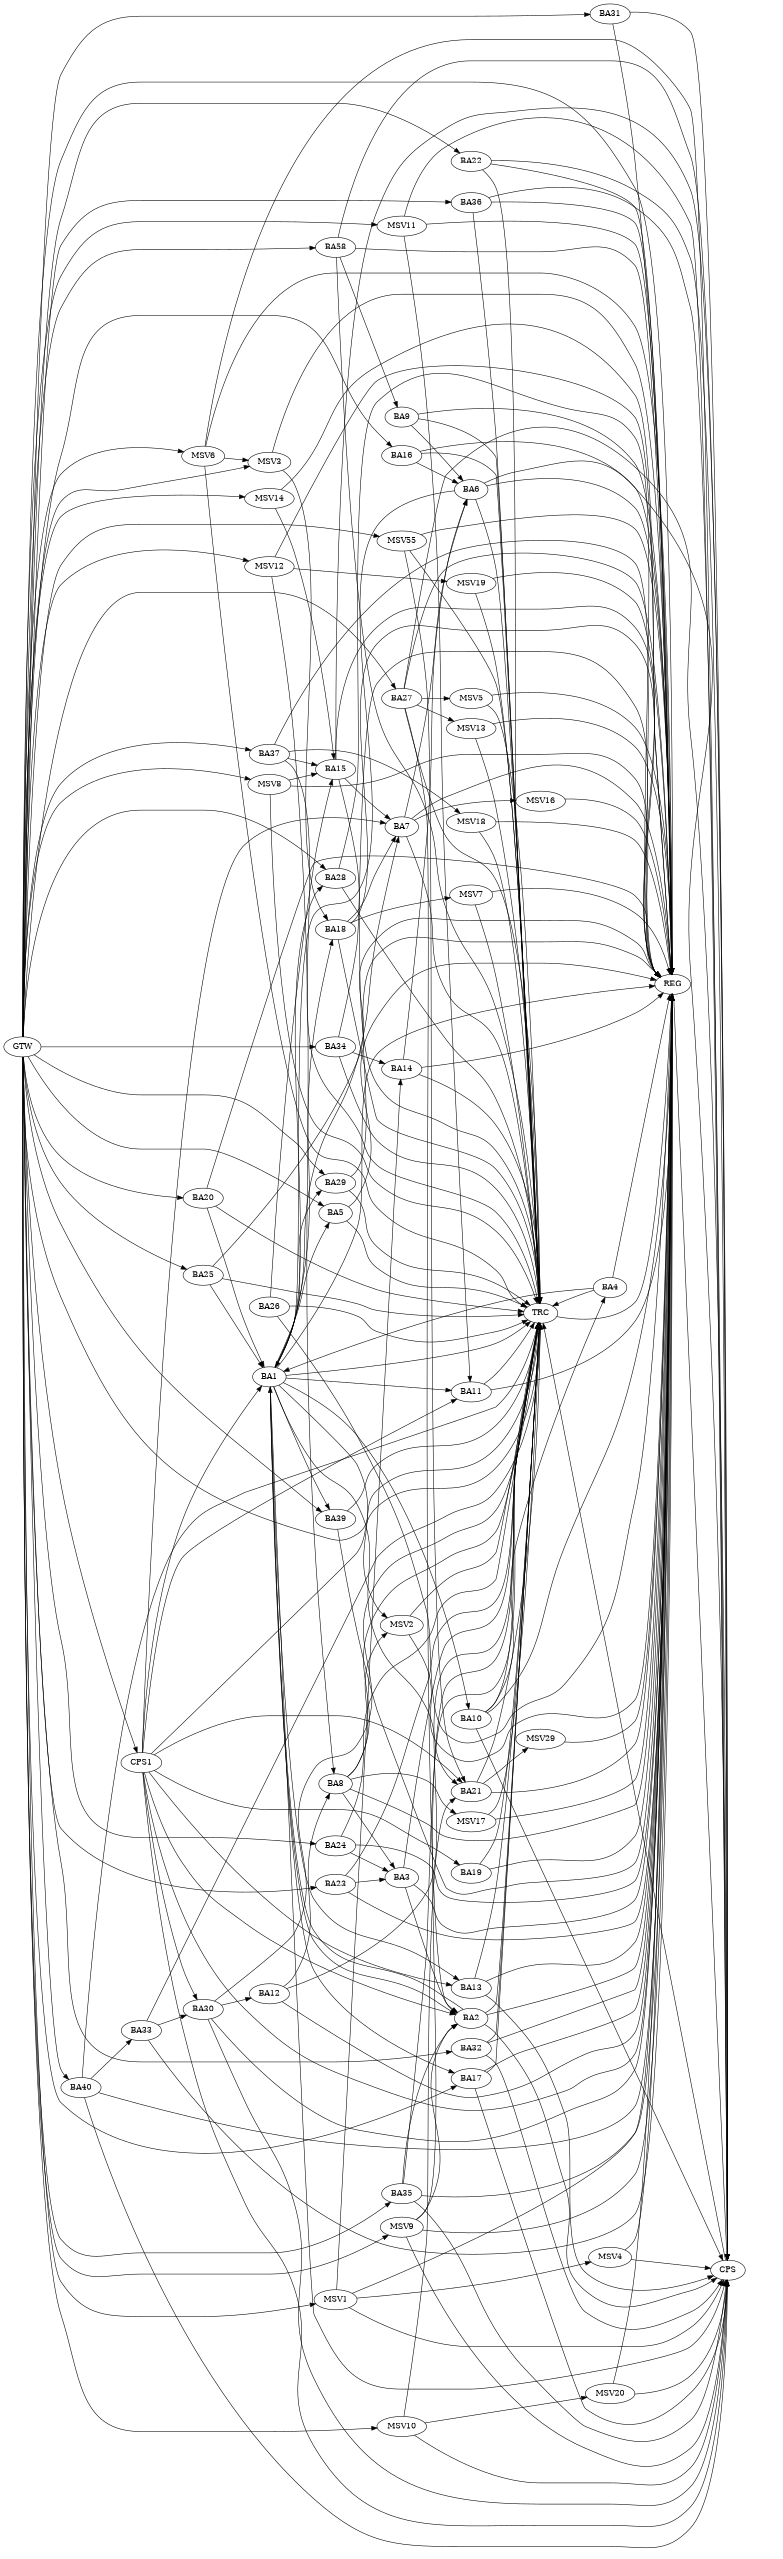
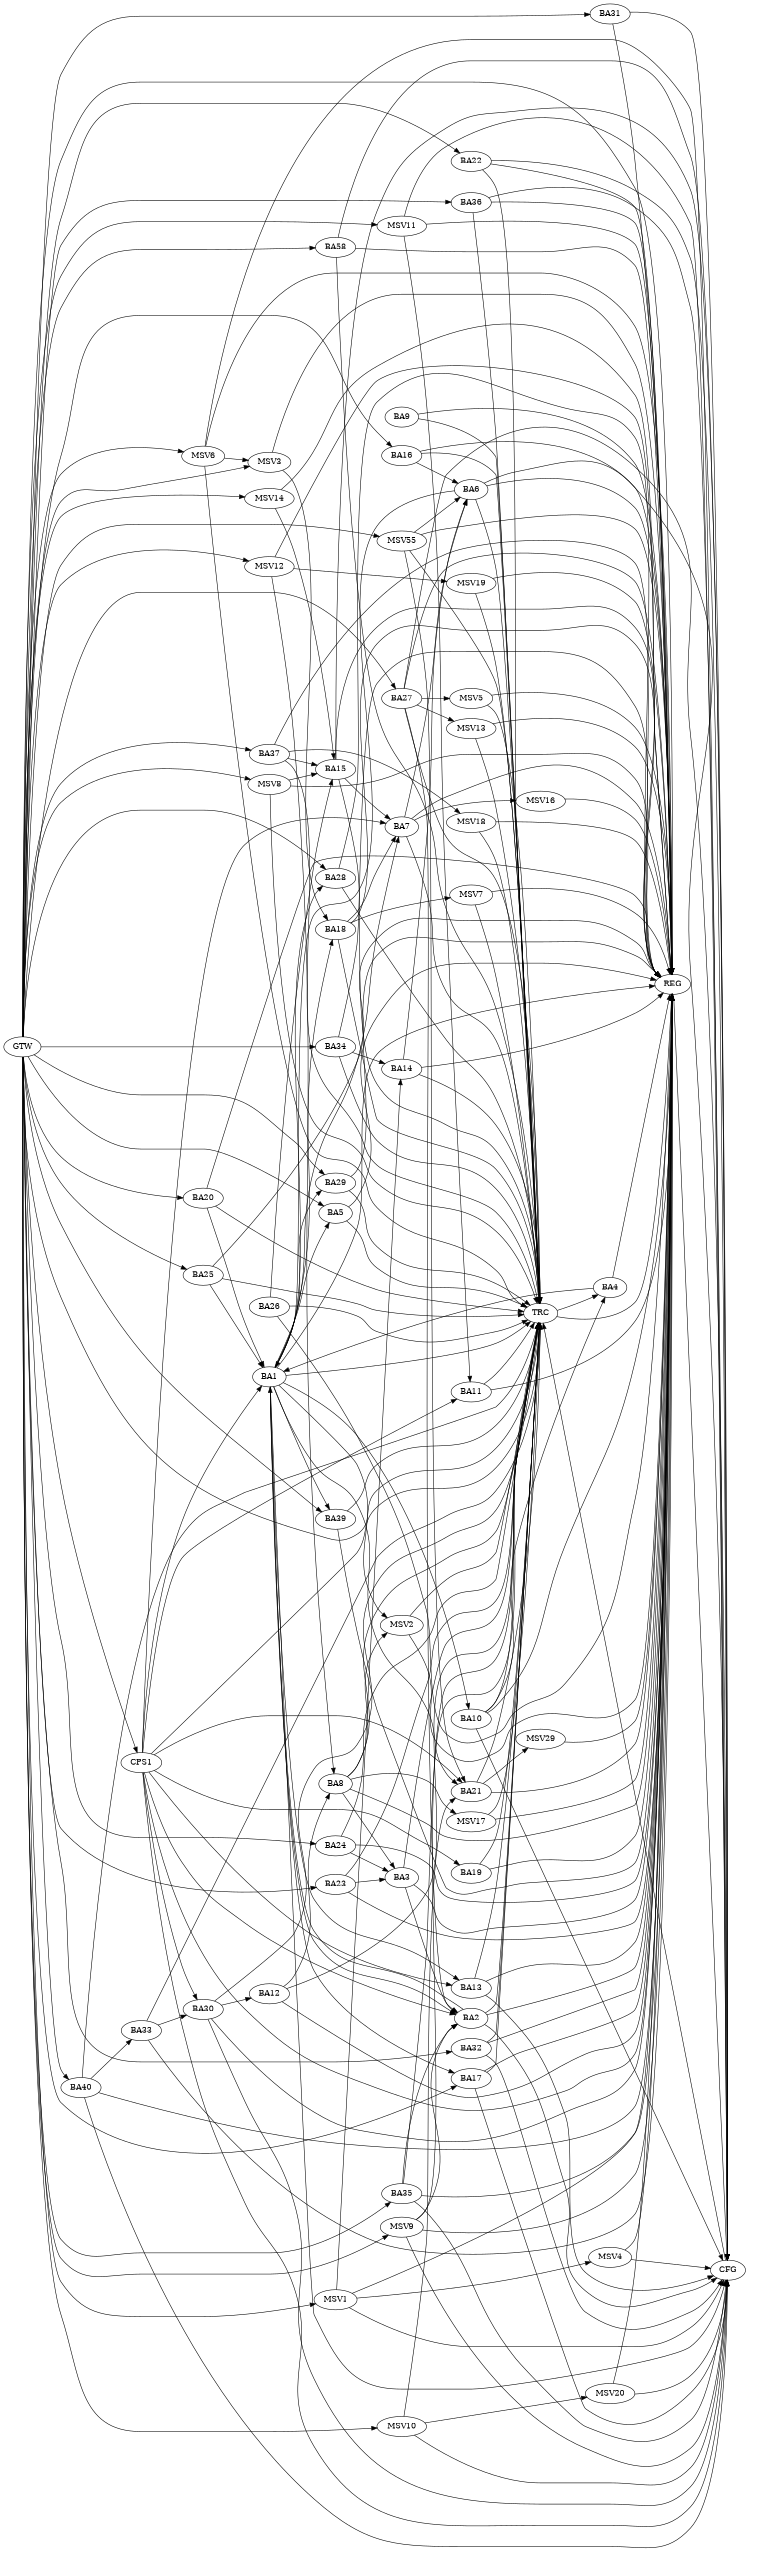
edge "BA58" -> "BA9": removed
edge "BA9" -> "BA6": now "MSV55" -> "BA6"
edge "BA4" -> "TRC": reversed
edge "BA1" -> "BA11": removed
node "CPS": label "CPS" -> "CFG"
